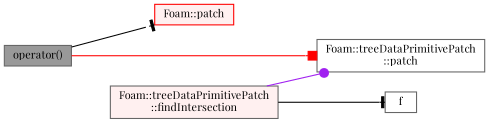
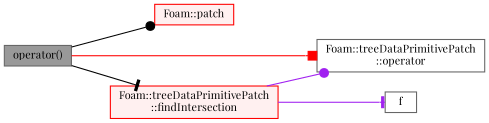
edge "operator()" -> "Foam::patch": arrowhead tee -> dot
node "Foam::treeDataPrimitivePatch ::patch": label "Foam::treeDataPrimitivePatch ::patch" -> "Foam::treeDataPrimitivePatch ::operator"
edge "operator()" -> "Foam::treeDataPrimitivePatch ::findIntersection": added
node "Foam::treeDataPrimitivePatch ::findIntersection": color grey40 -> red
edge "Foam::treeDataPrimitivePatch ::findIntersection" -> "f": color black -> purple
